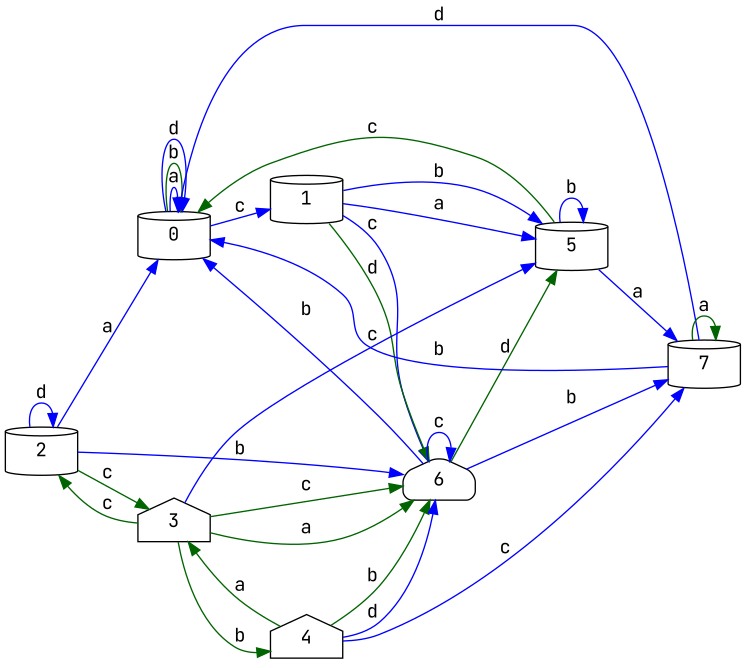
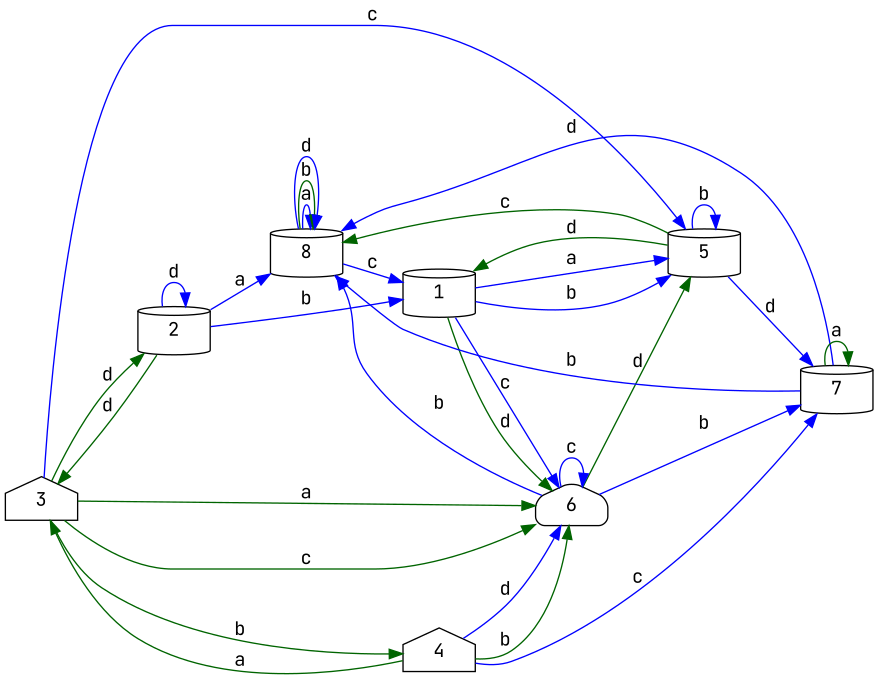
node "0": label "0" -> "8"
edge "5" -> "1": added, label "d"
edge "5" -> "7": label "a" -> "d"
edge "2" -> "6": now "2" -> "1"
edge "2" -> "3": label "c" -> "d"
edge "3" -> "2": label "c" -> "d"
